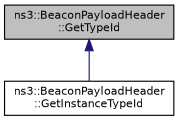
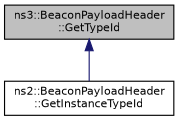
node "ns3::BeaconPayloadHeader ::GetInstanceTypeId": label "ns3::BeaconPayloadHeader ::GetInstanceTypeId" -> "ns2::BeaconPayloadHeader ::GetInstanceTypeId"
